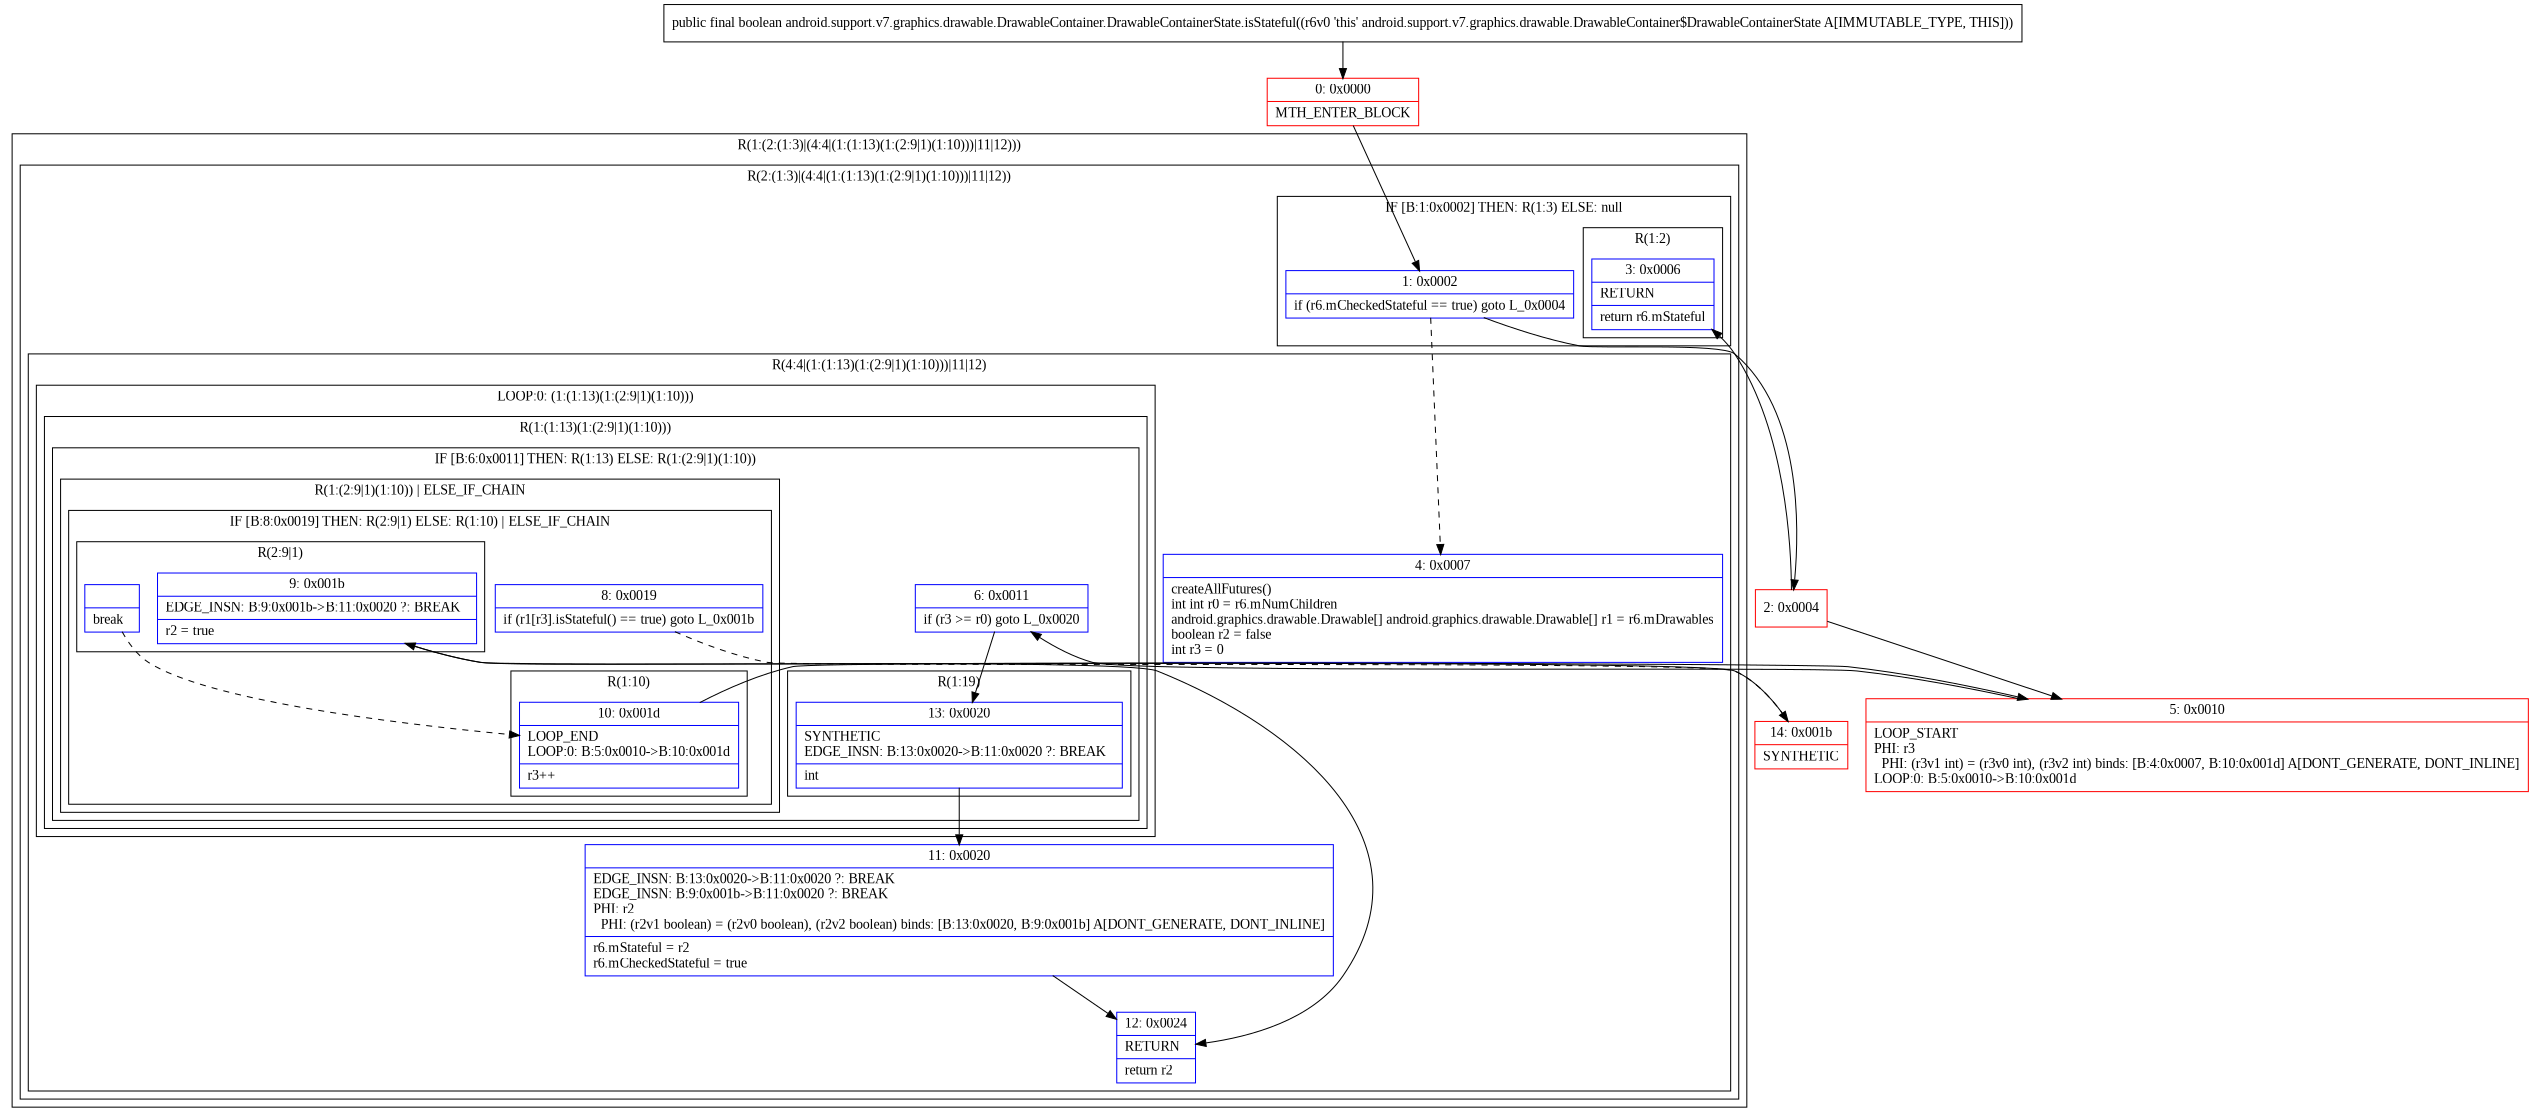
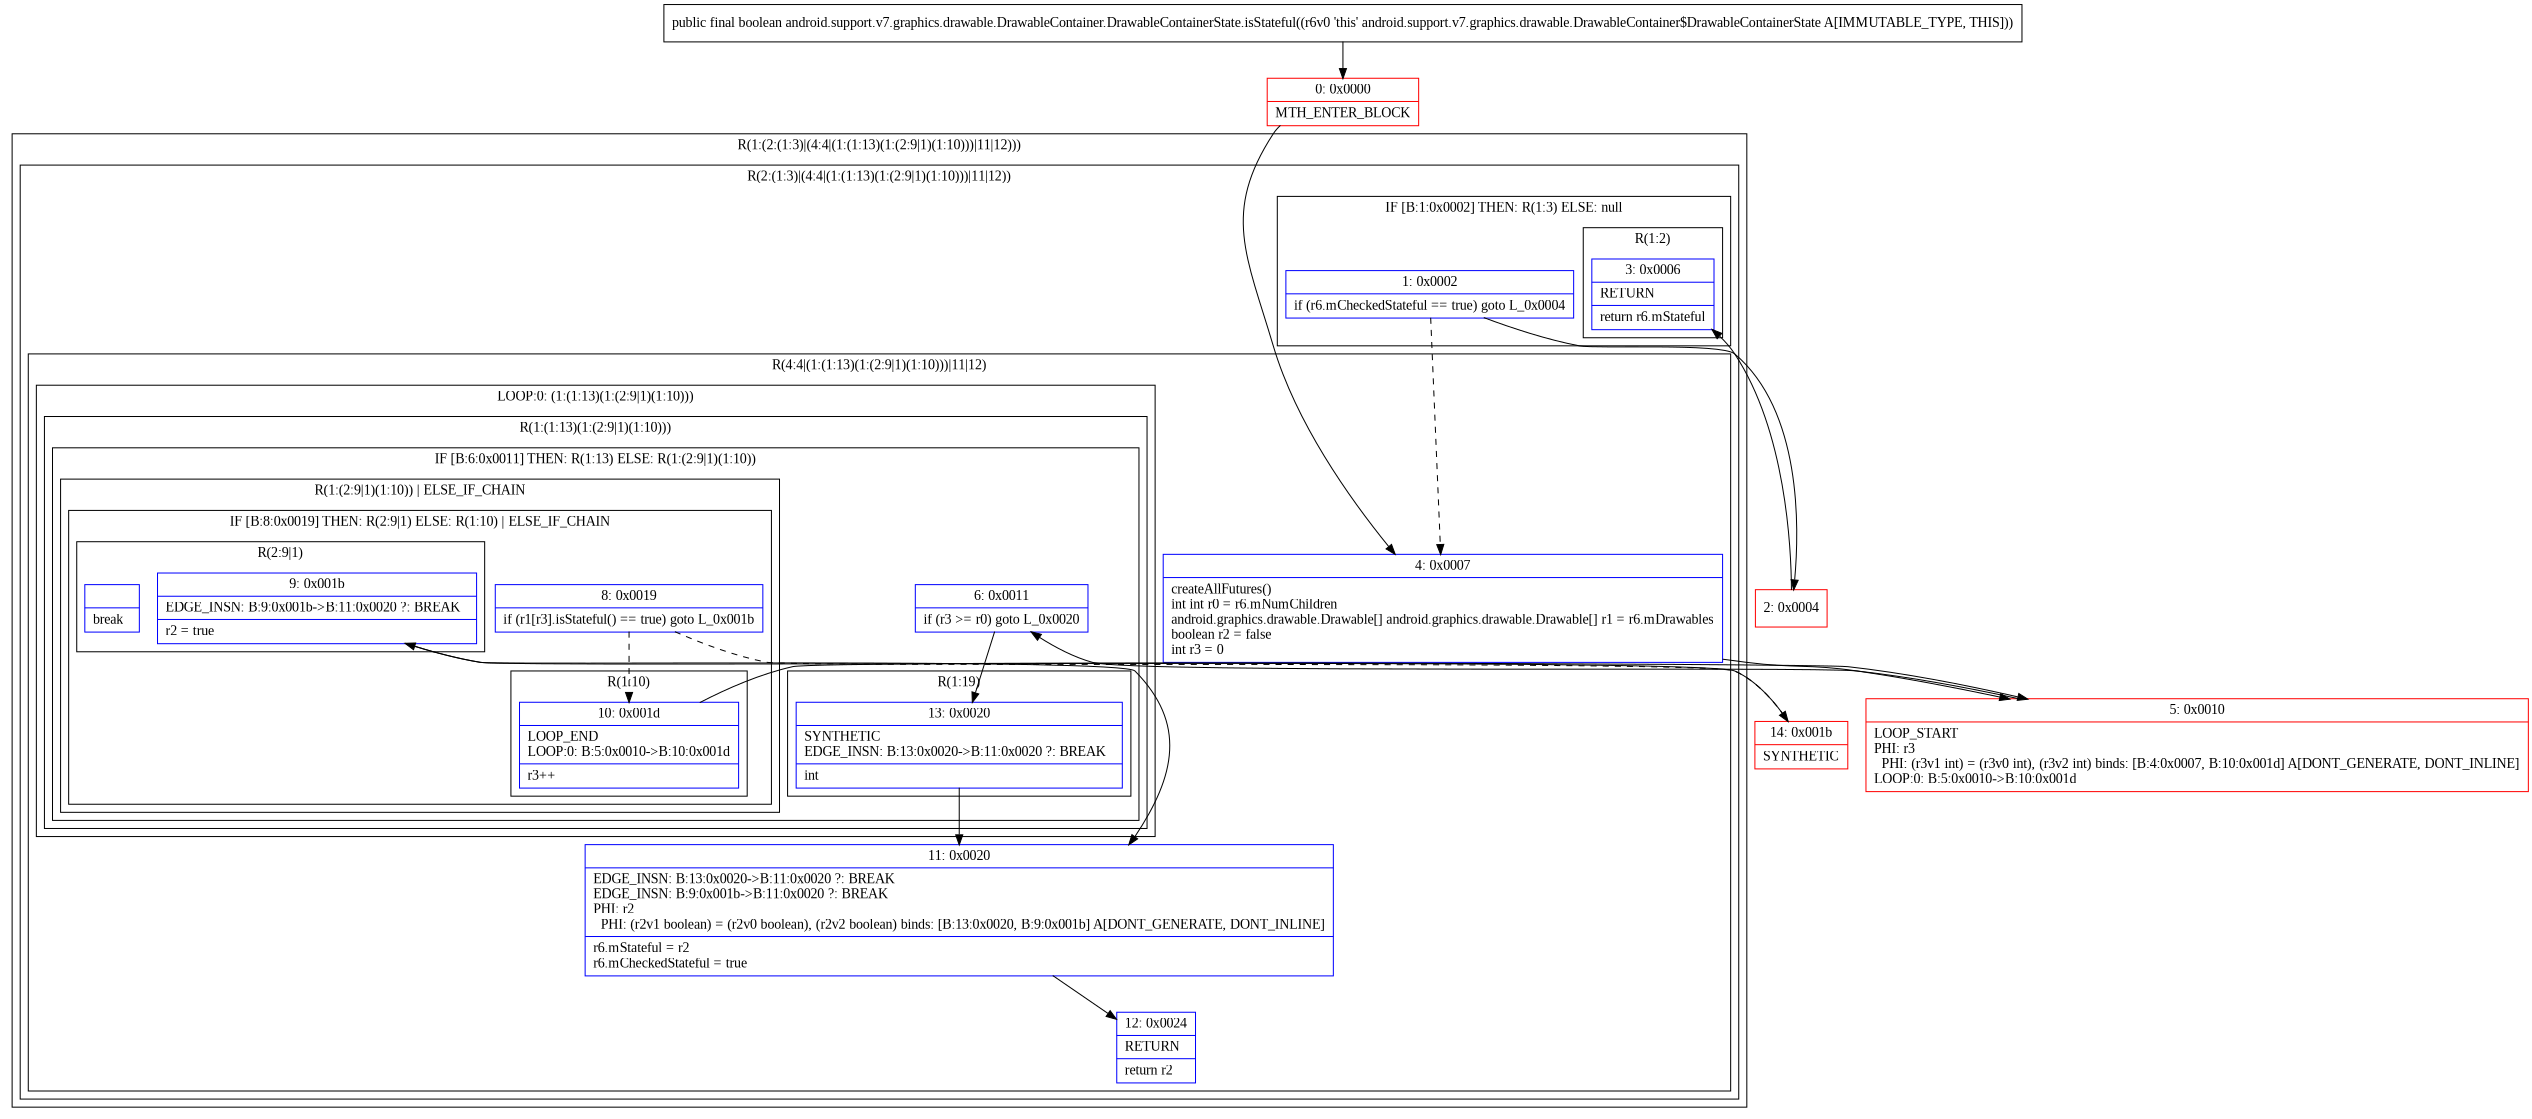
edge "0: 0x0000" -> "1: 0x0002": now "0: 0x0000" -> "4: 0x0007"
edge "2: 0x0004" -> "5: 0x0010": now "4: 0x0007" -> "5: 0x0010"
edge "9: 0x001b" -> "12: 0x0024": now "9: 0x001b" -> "11: 0x0020"
edge "break" -> "10: 0x001d": now "8: 0x0019" -> "10: 0x001d"
